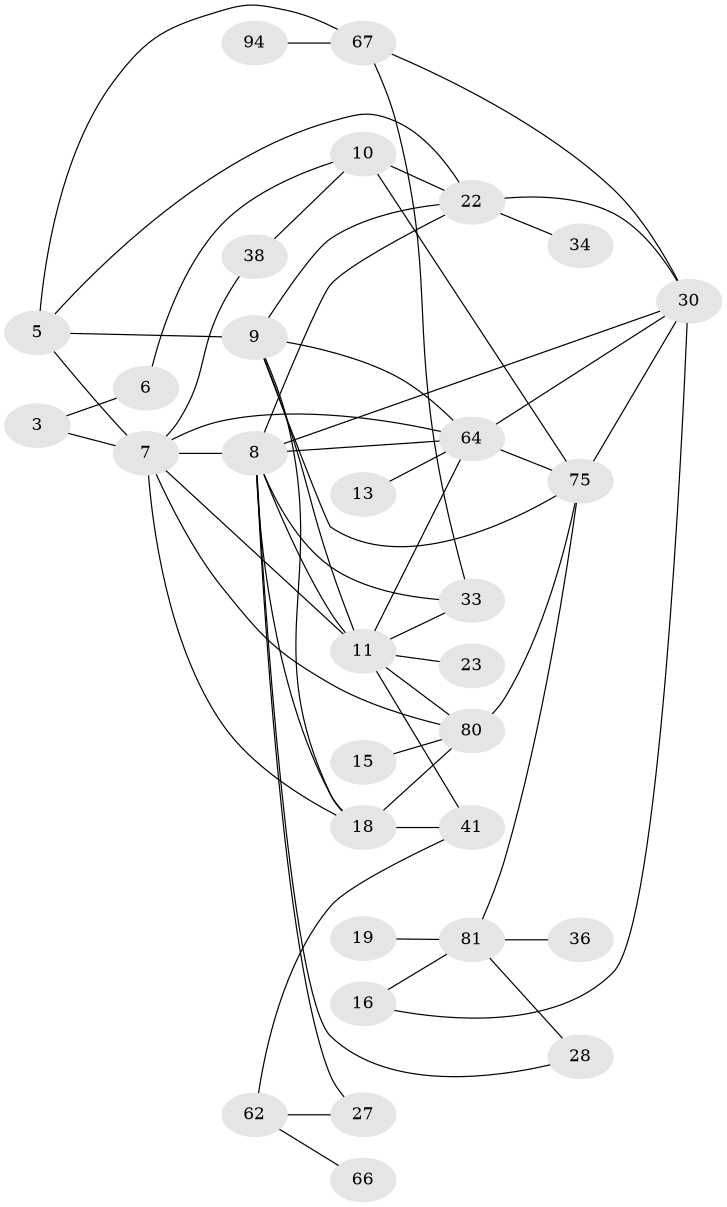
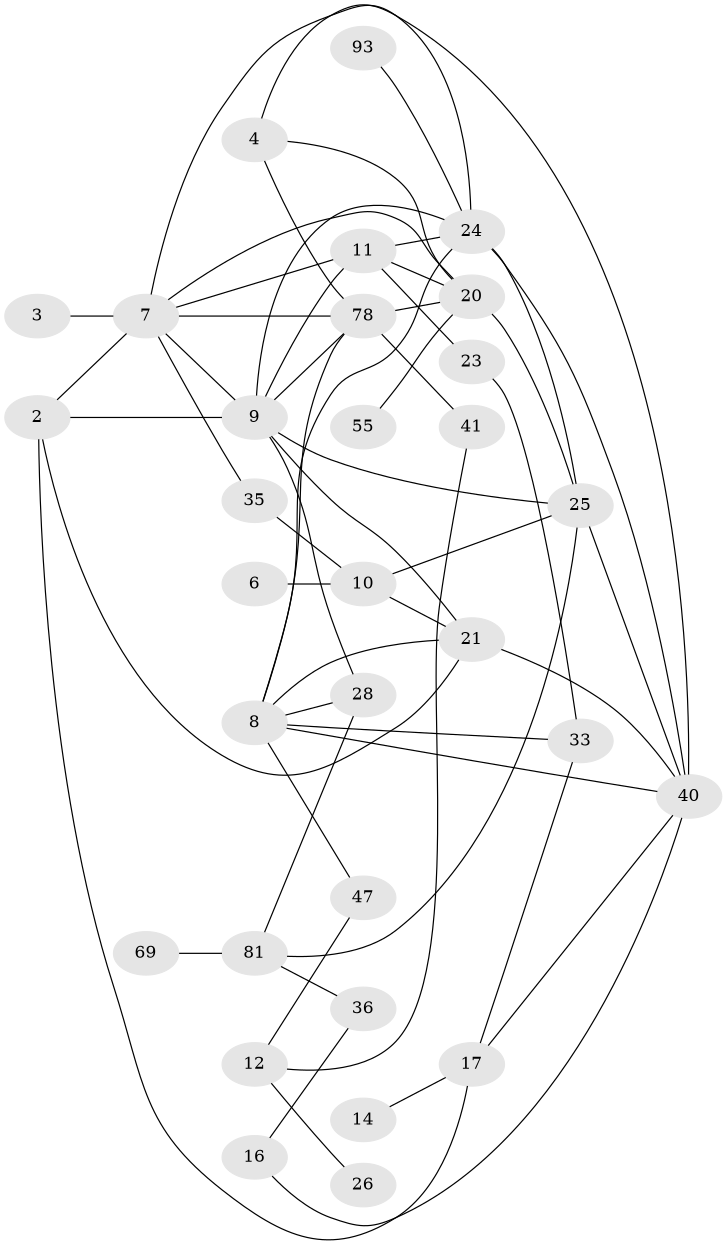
node "94": label "94" -> "14"
node "67": label "67" -> "17"
node "4": added
node "22": label "22" -> "21"
node "34": removed
node "38": label "38" -> "35"
node "30": label "30" -> "40"
node "5": label "5" -> "2"
edge "6" -- "3": removed
node "64": label "64" -> "24"
edge "7" -- "8": now "7" -- "9"
node "75": label "75" -> "25"
node "13": label "13" -> "93"
edge "8" -- "11": removed
edge "9" -- "28": added
edge "33" -- "11": now "33" -- "23"
node "80": label "80" -> "20"
edge "11" -- "41": removed
node "15": label "15" -> "55"
node "18": label "18" -> "78"
node "19": label "19" -> "69"
edge "81" -- "16": now "36" -- "16"
node "62": label "62" -> "12"
node "27": label "27" -> "47"
node "66": label "66" -> "26"
